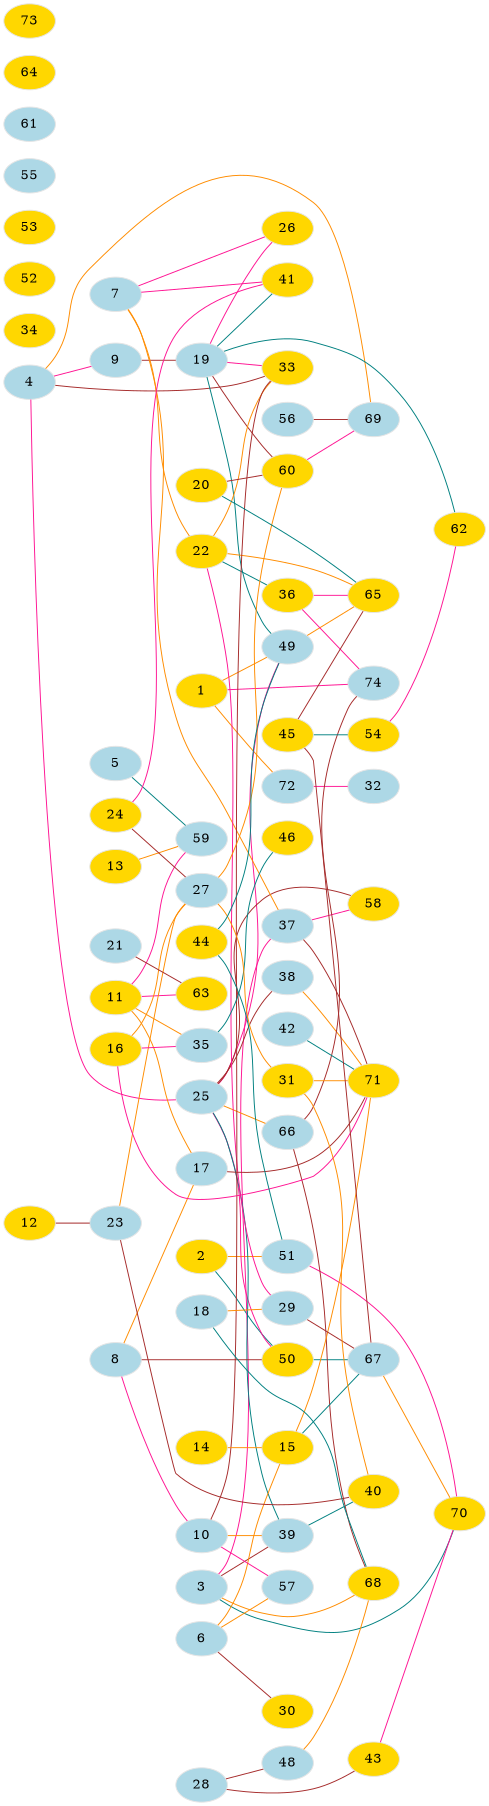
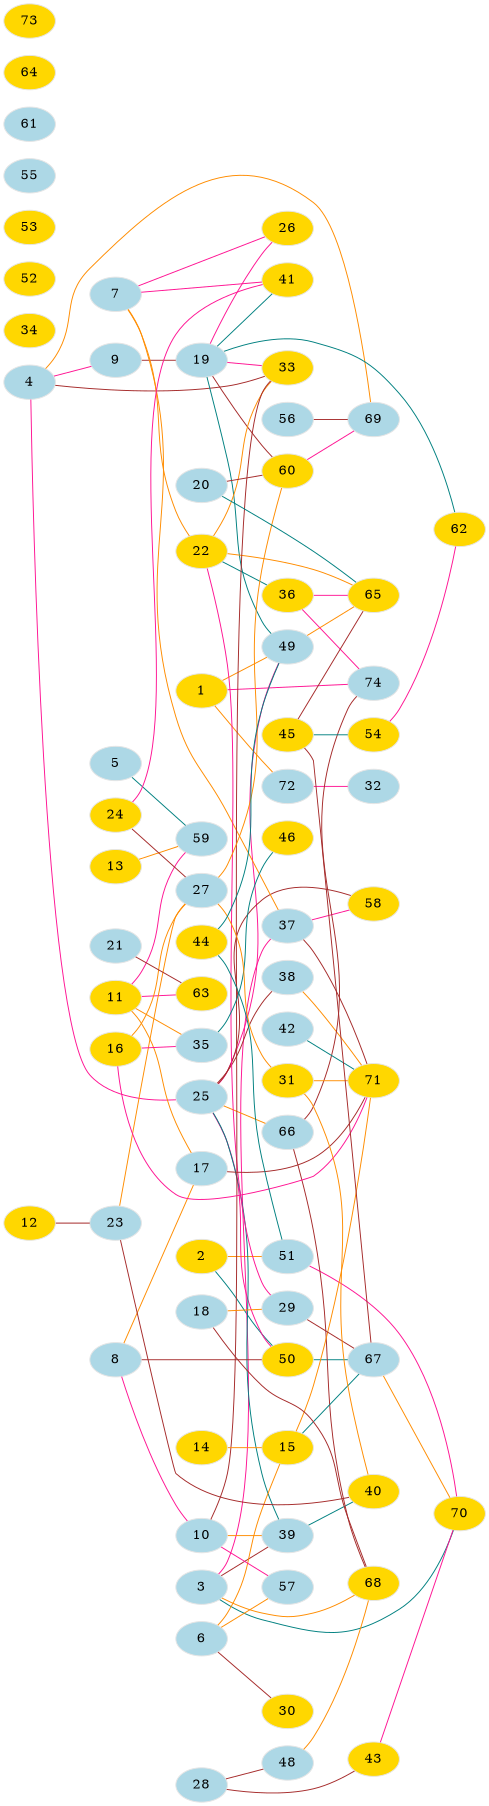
node "20": fillcolor gold -> lightblue
edge "18" -- "68": color teal -> brown
